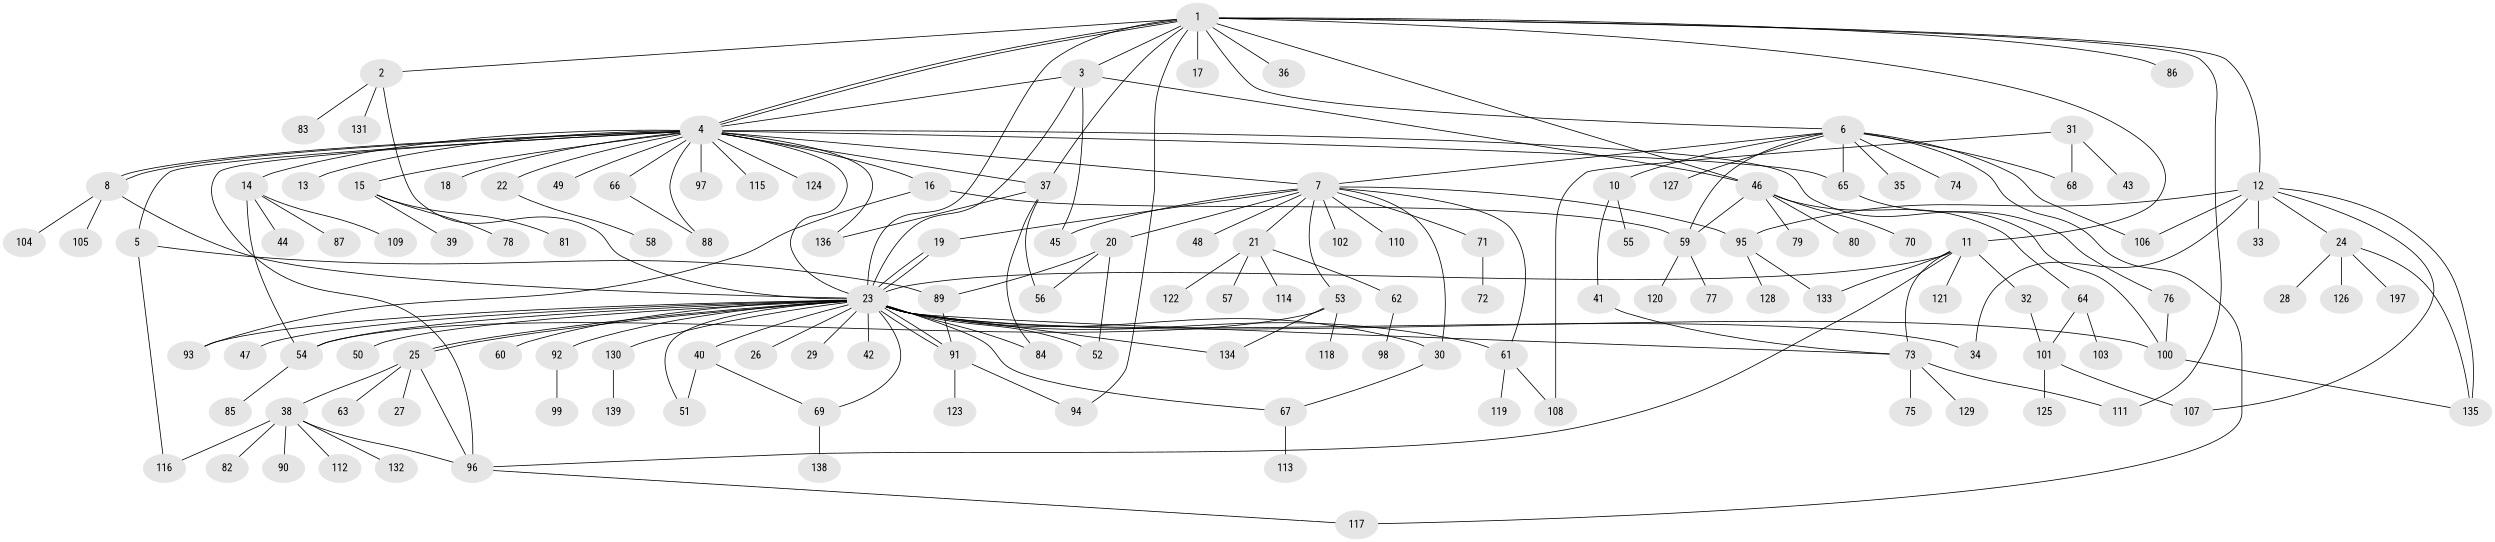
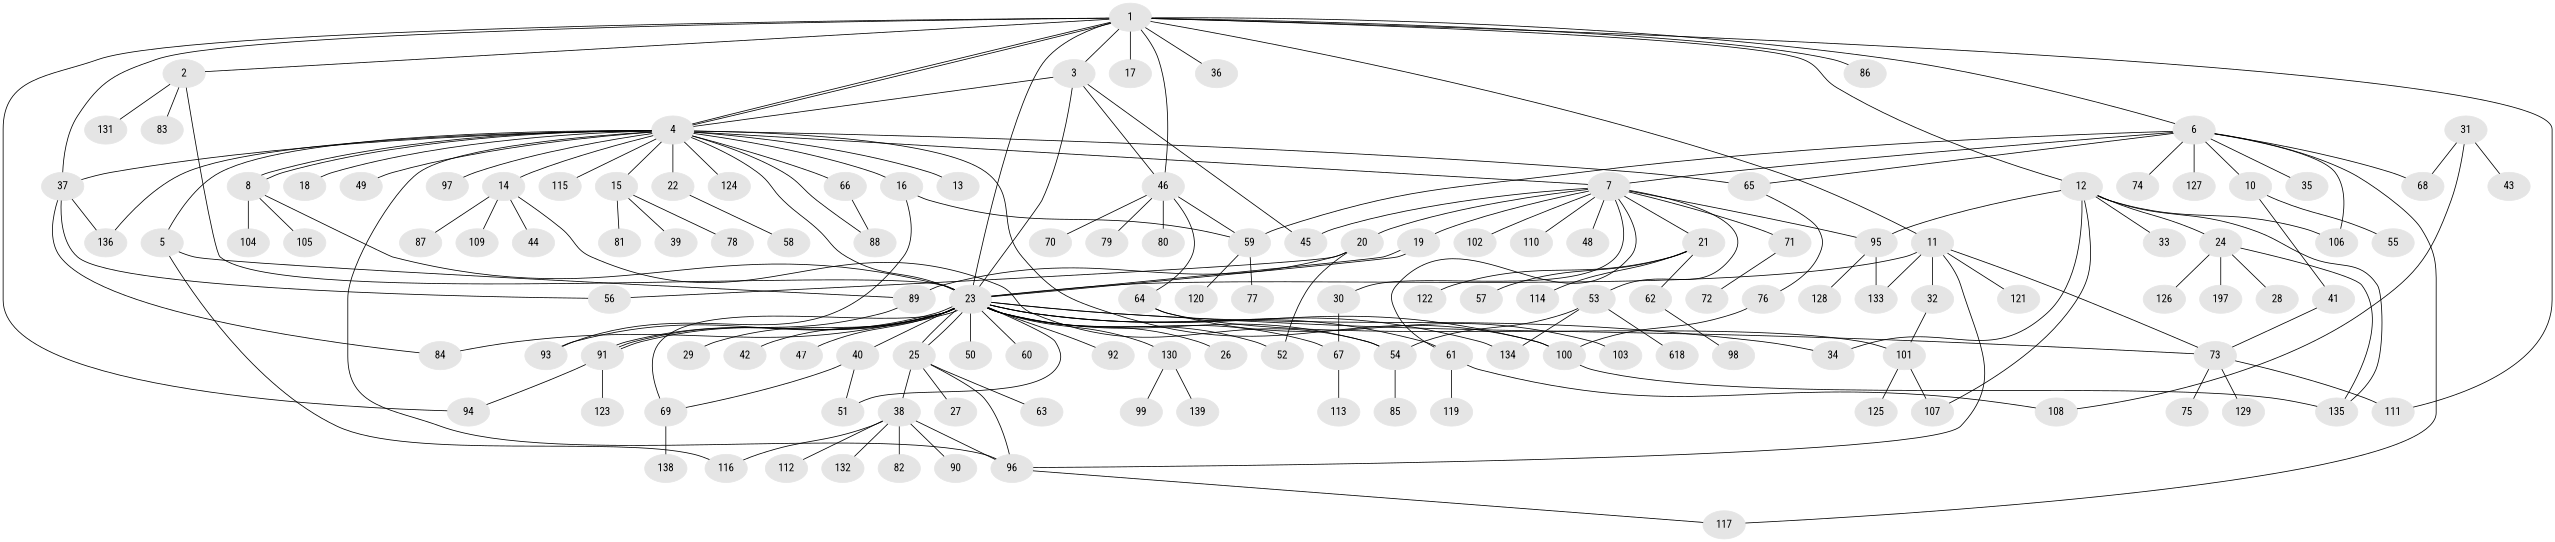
edge "23" -- "30": removed
node "118": label "118" -> "618"
edge "92" -- "99": now "130" -- "99"
